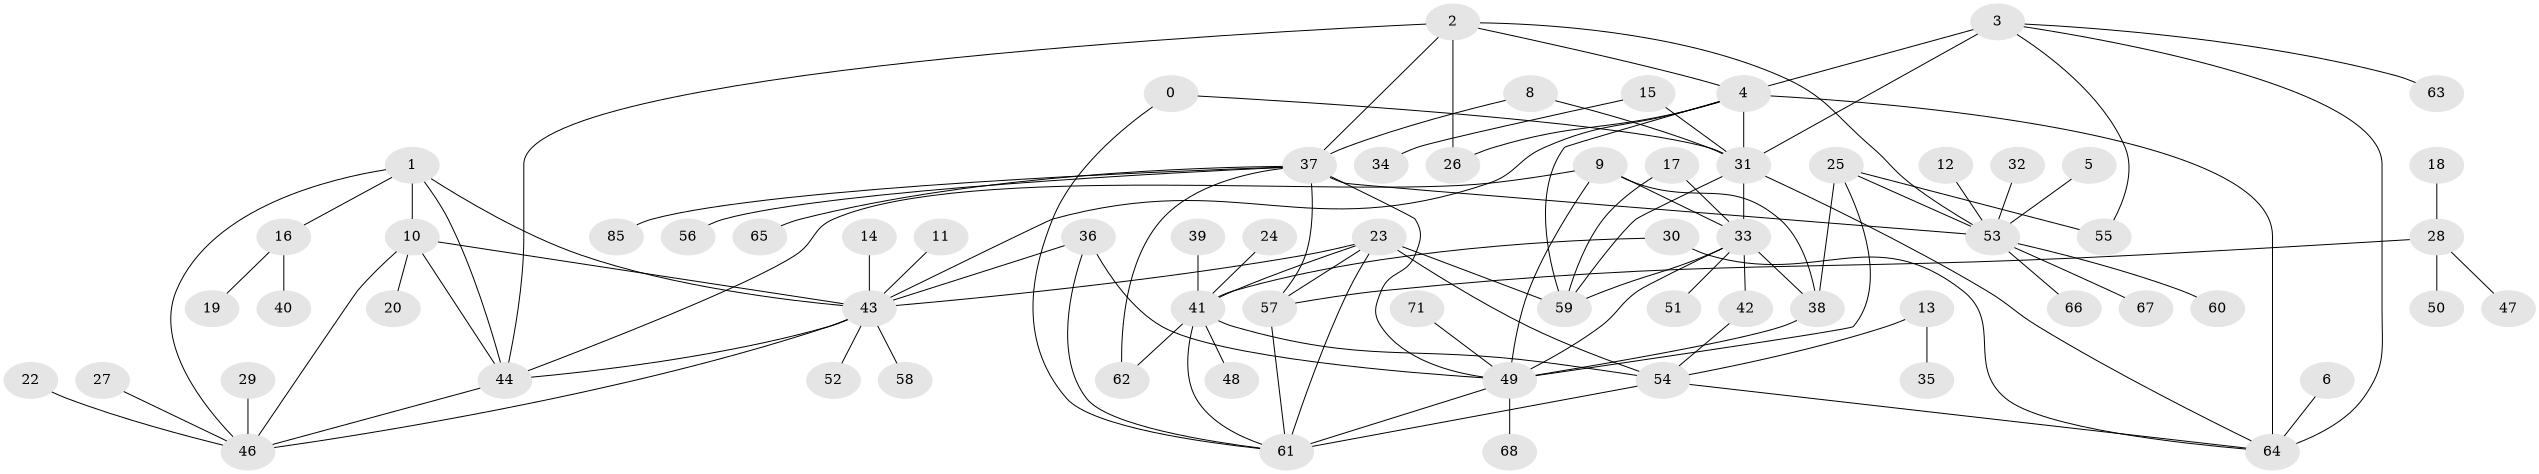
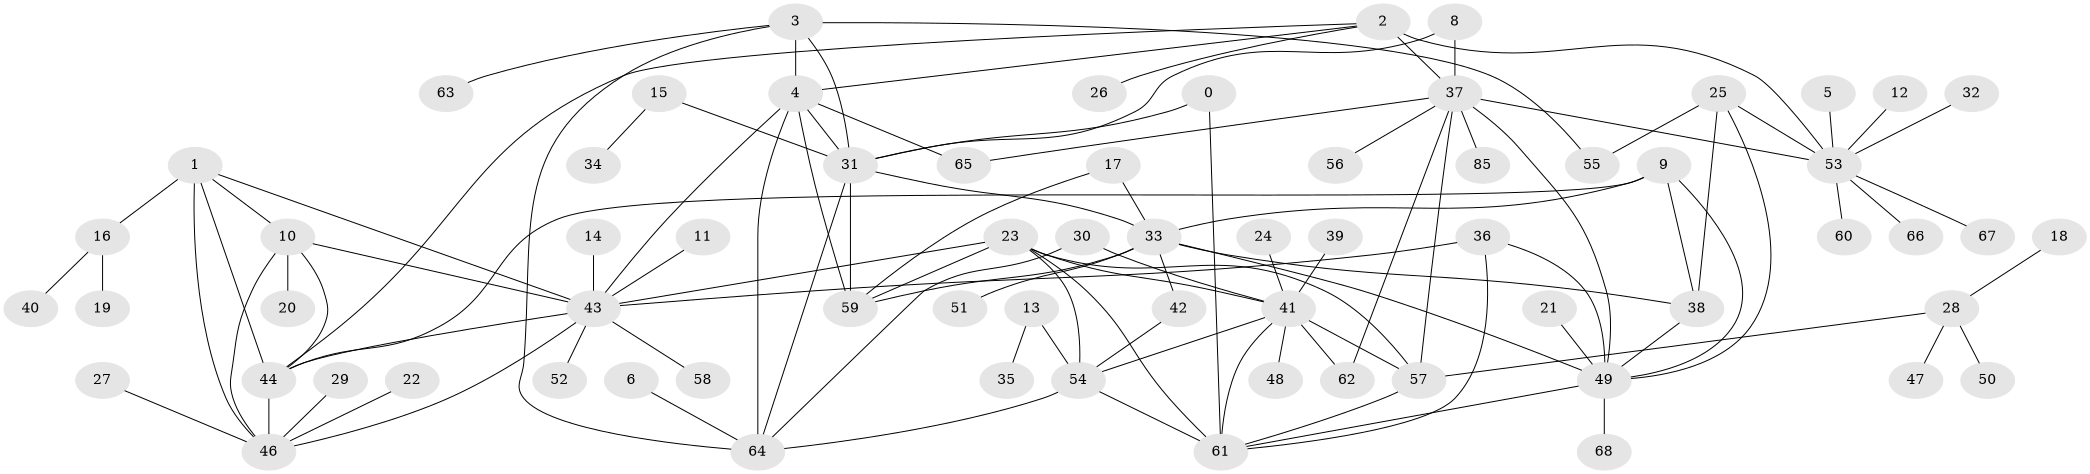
edge "4" -- "26": now "4" -- "65"
node "71": label "71" -> "21"
edge "41" -- "57": added
